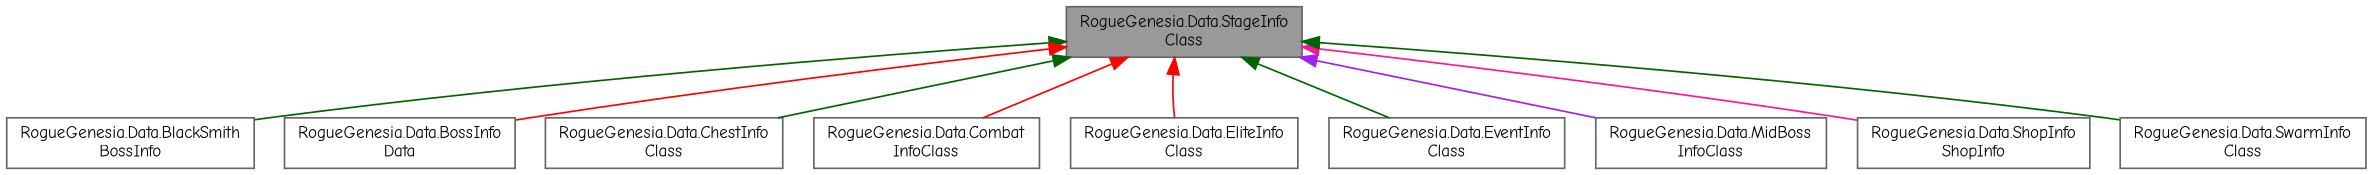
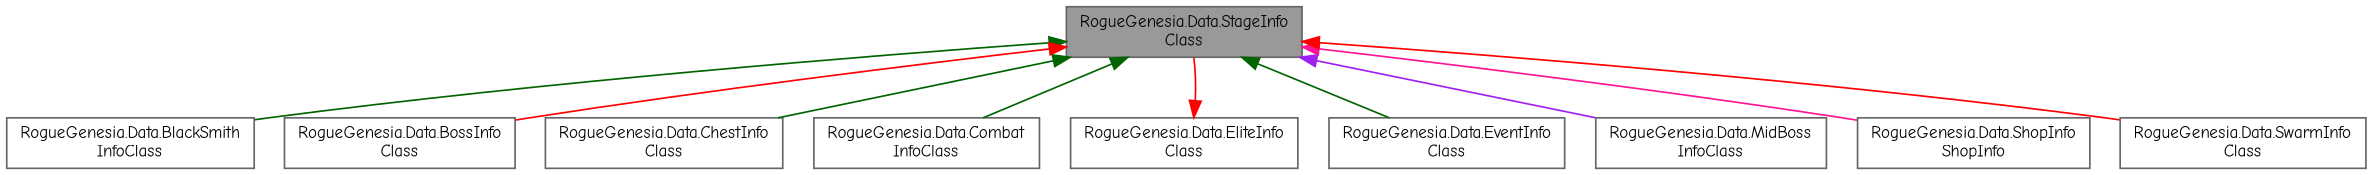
edge "RogueGenesia.Data.SwarmInfo Class" -> "RogueGenesia.Data.StageInfo Class": color darkgreen -> red
edge "RogueGenesia.Data.Combat InfoClass" -> "RogueGenesia.Data.StageInfo Class": color red -> darkgreen
edge "RogueGenesia.Data.EliteInfo Class" -> "RogueGenesia.Data.StageInfo Class": reversed
node "RogueGenesia.Data.BlackSmith BossInfo": label "RogueGenesia.Data.BlackSmith BossInfo" -> "RogueGenesia.Data.BlackSmith InfoClass"
node "RogueGenesia.Data.BossInfo Data": label "RogueGenesia.Data.BossInfo Data" -> "RogueGenesia.Data.BossInfo Class"
